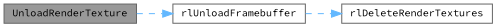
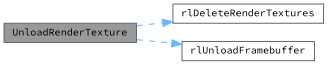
edge "rlUnloadFramebuffer" -> "rlDeleteRenderTextures": now "UnloadRenderTexture" -> "rlDeleteRenderTextures"
